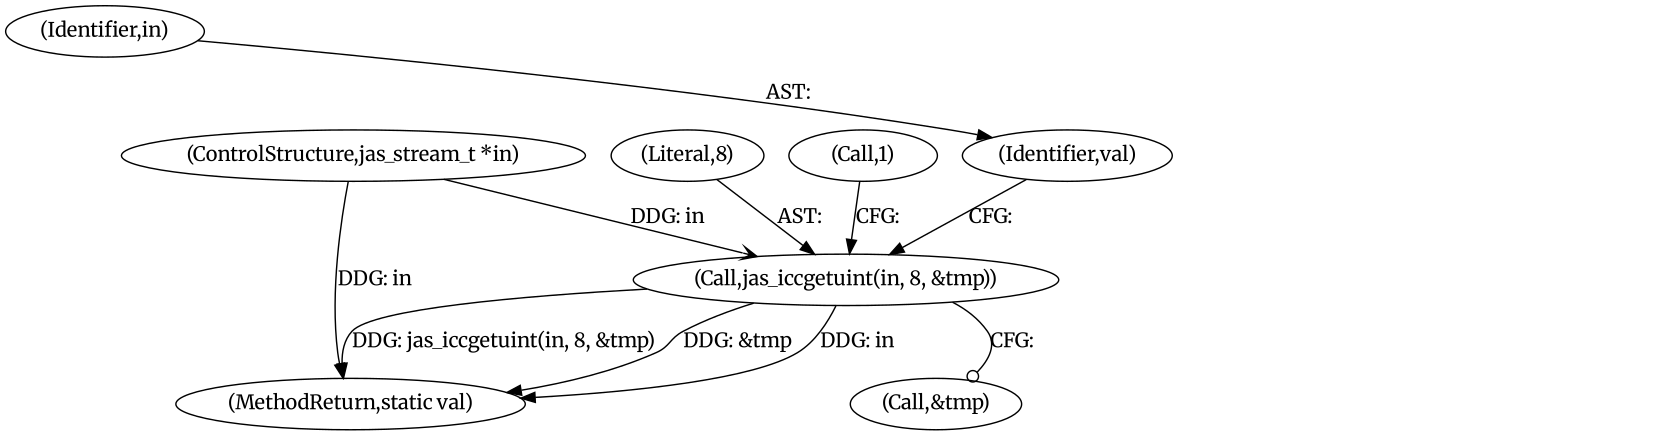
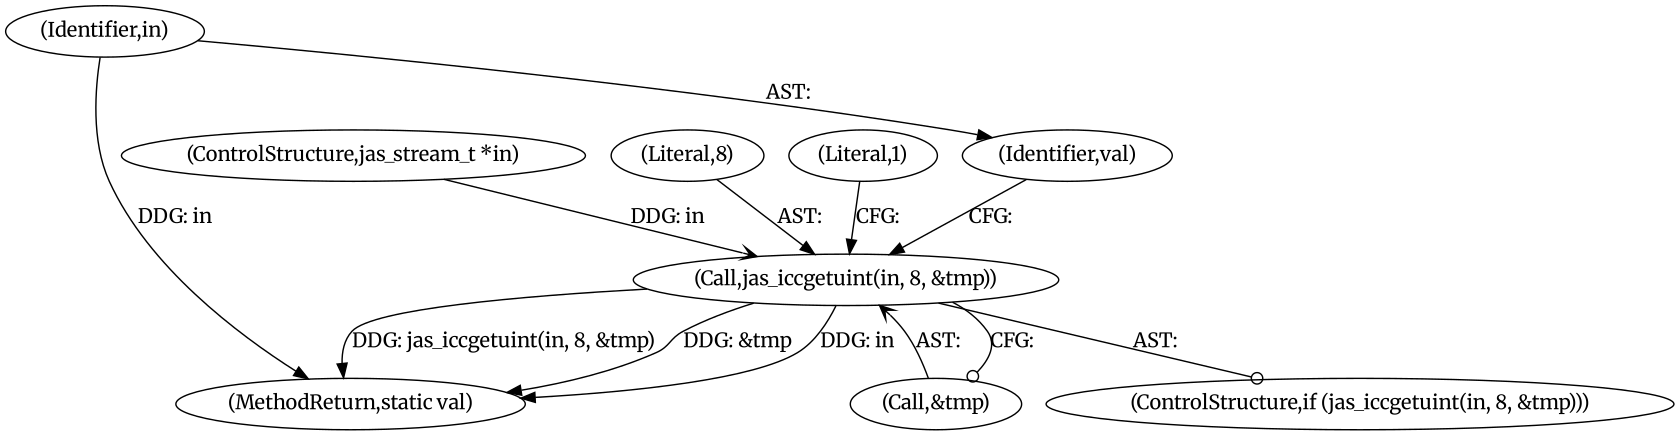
node "(Call,1)": label "(Call,1)" -> "(Literal,1)"
edge "(ControlStructure,jas_stream_t *in)" -> "(MethodReturn,static val)": now "(Identifier,in)" -> "(MethodReturn,static val)"
edge "(Call,&tmp)" -> "(Call,jas_iccgetuint(in, 8, &tmp))": added, label "AST:"
node "(ControlStructure,if (jas_iccgetuint(in, 8, &tmp)))": added
